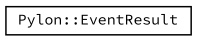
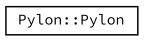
node "Pylon::EventResult": label "Pylon::EventResult" -> "Pylon::Pylon"
